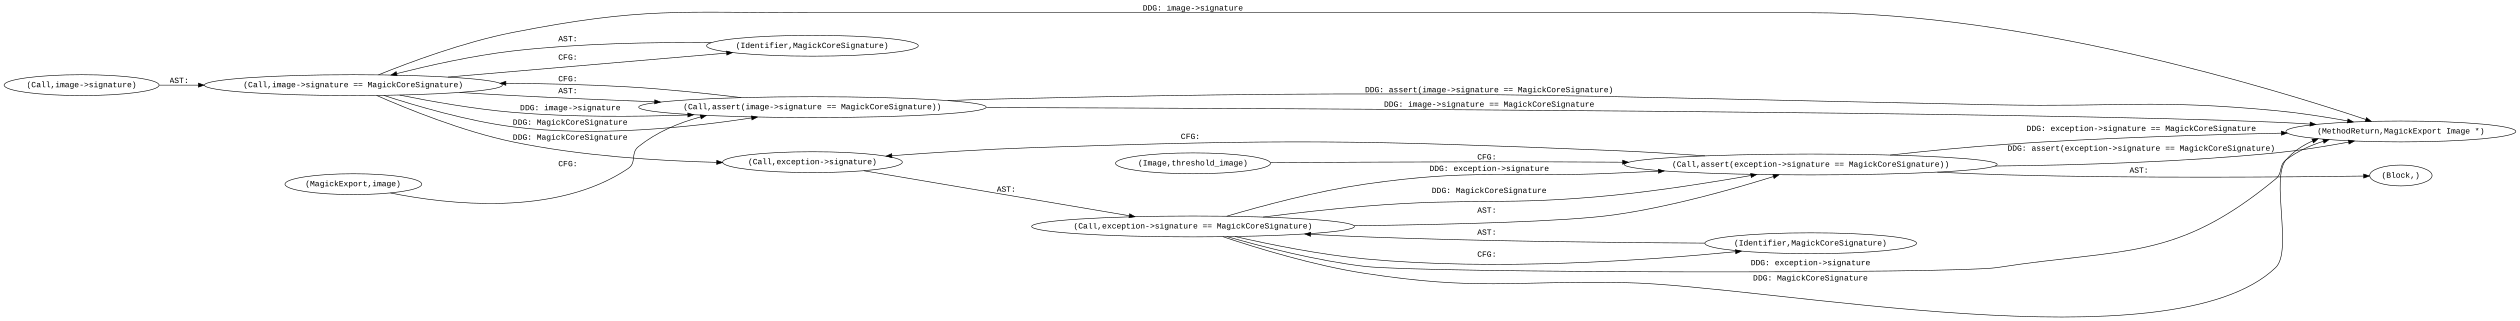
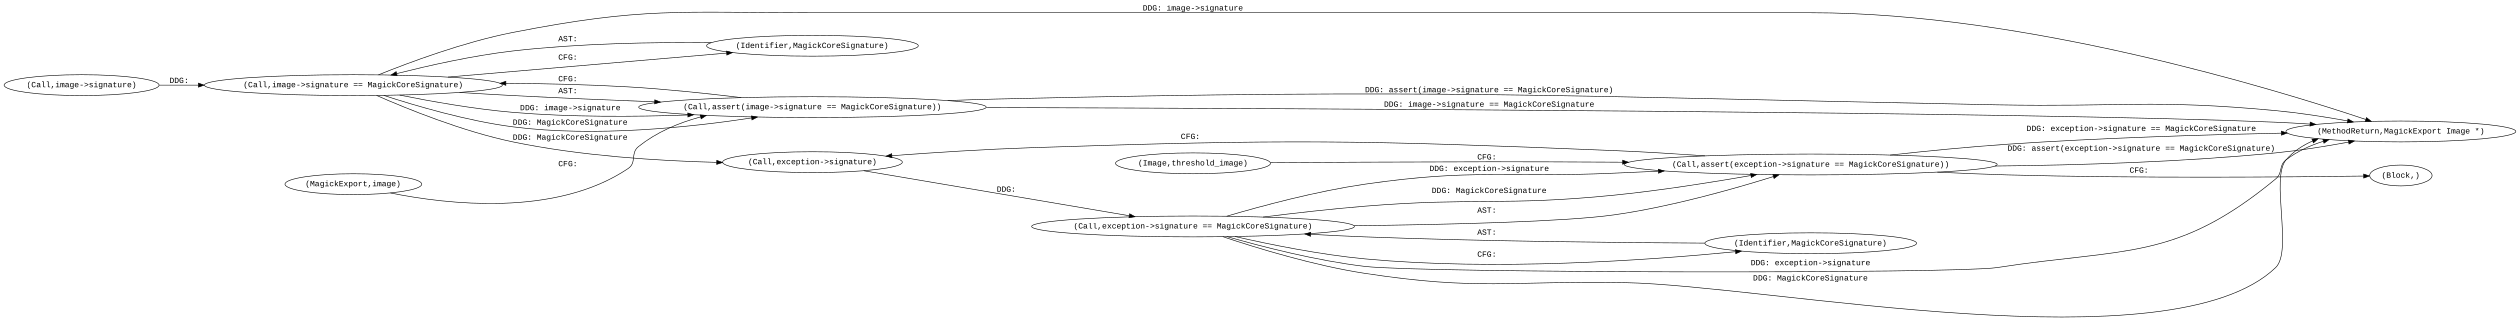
edge "(Call,image->signature)" -> "(Call,image->signature == MagickCoreSignature)": label "AST: " -> "DDG: "
edge "(Call,assert(exception->signature == MagickCoreSignature))" -> "(Block,)": label "AST: " -> "CFG: "
edge "(Call,exception->signature)" -> "(Call,exception->signature == MagickCoreSignature)": label "AST: " -> "DDG: "
